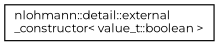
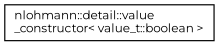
node "nlohmann::detail::external _constructor< value_t::boolean >": label "nlohmann::detail::external _constructor< value_t::boolean >" -> "nlohmann::detail::value _constructor< value_t::boolean >"
